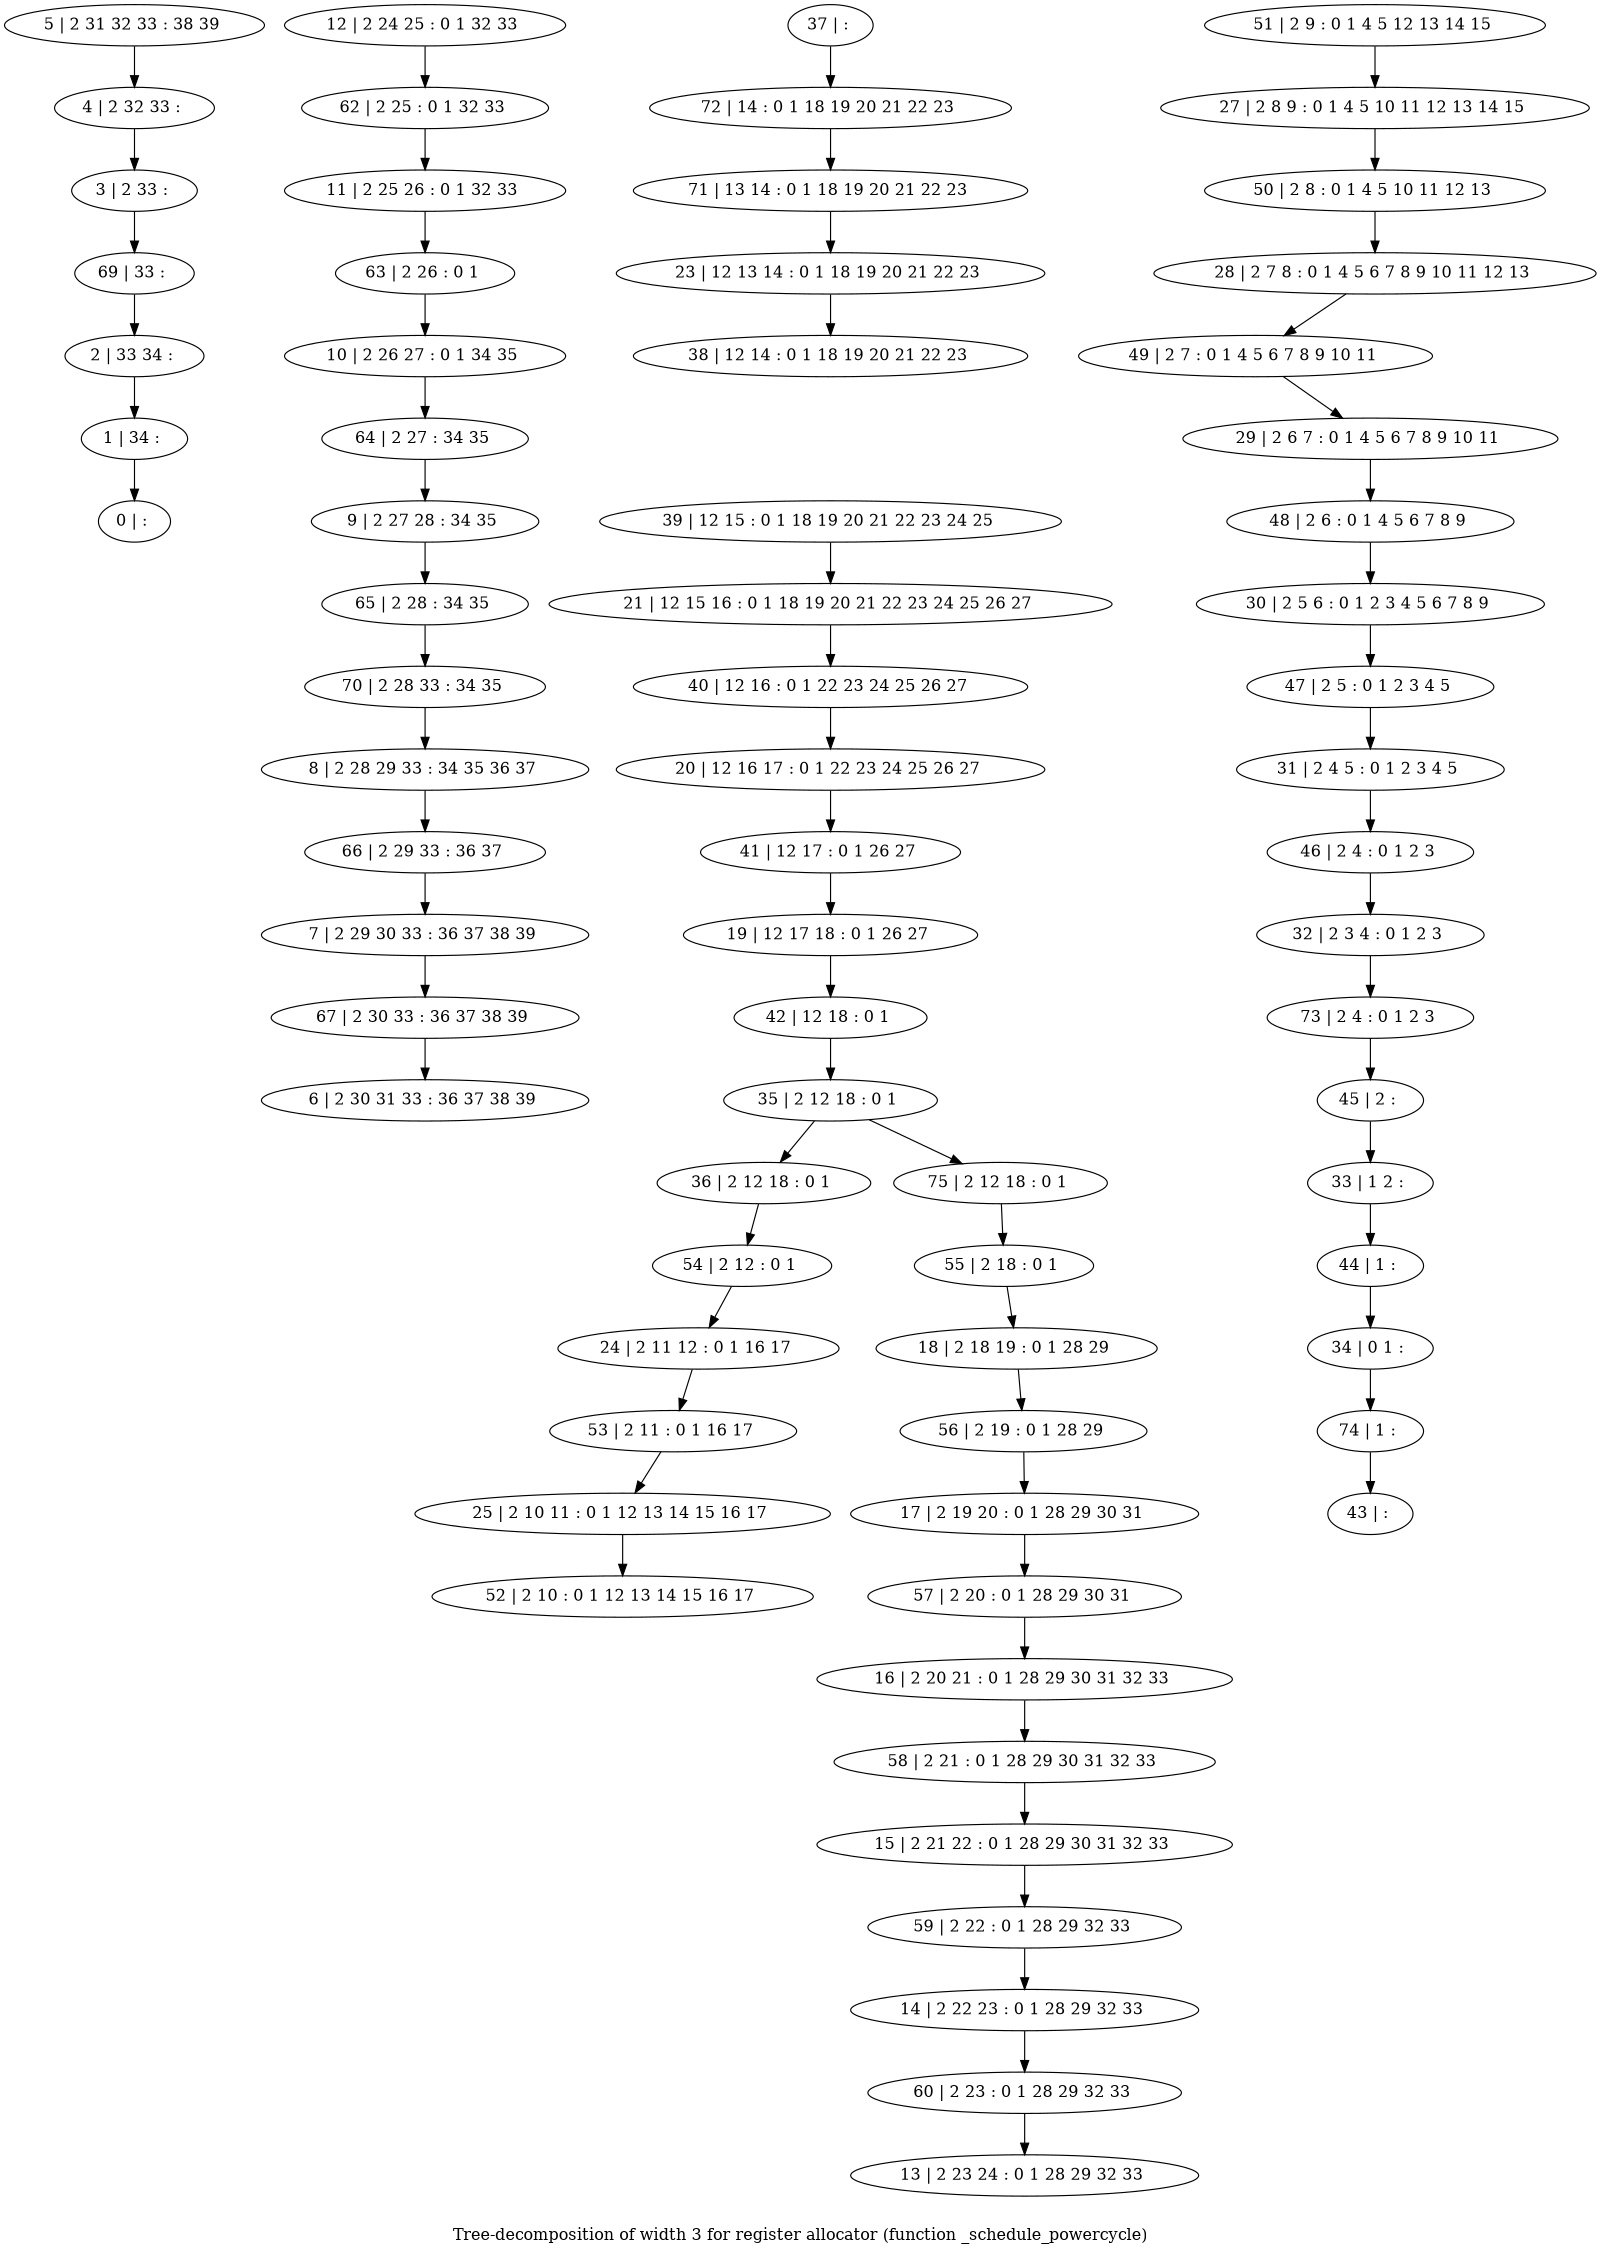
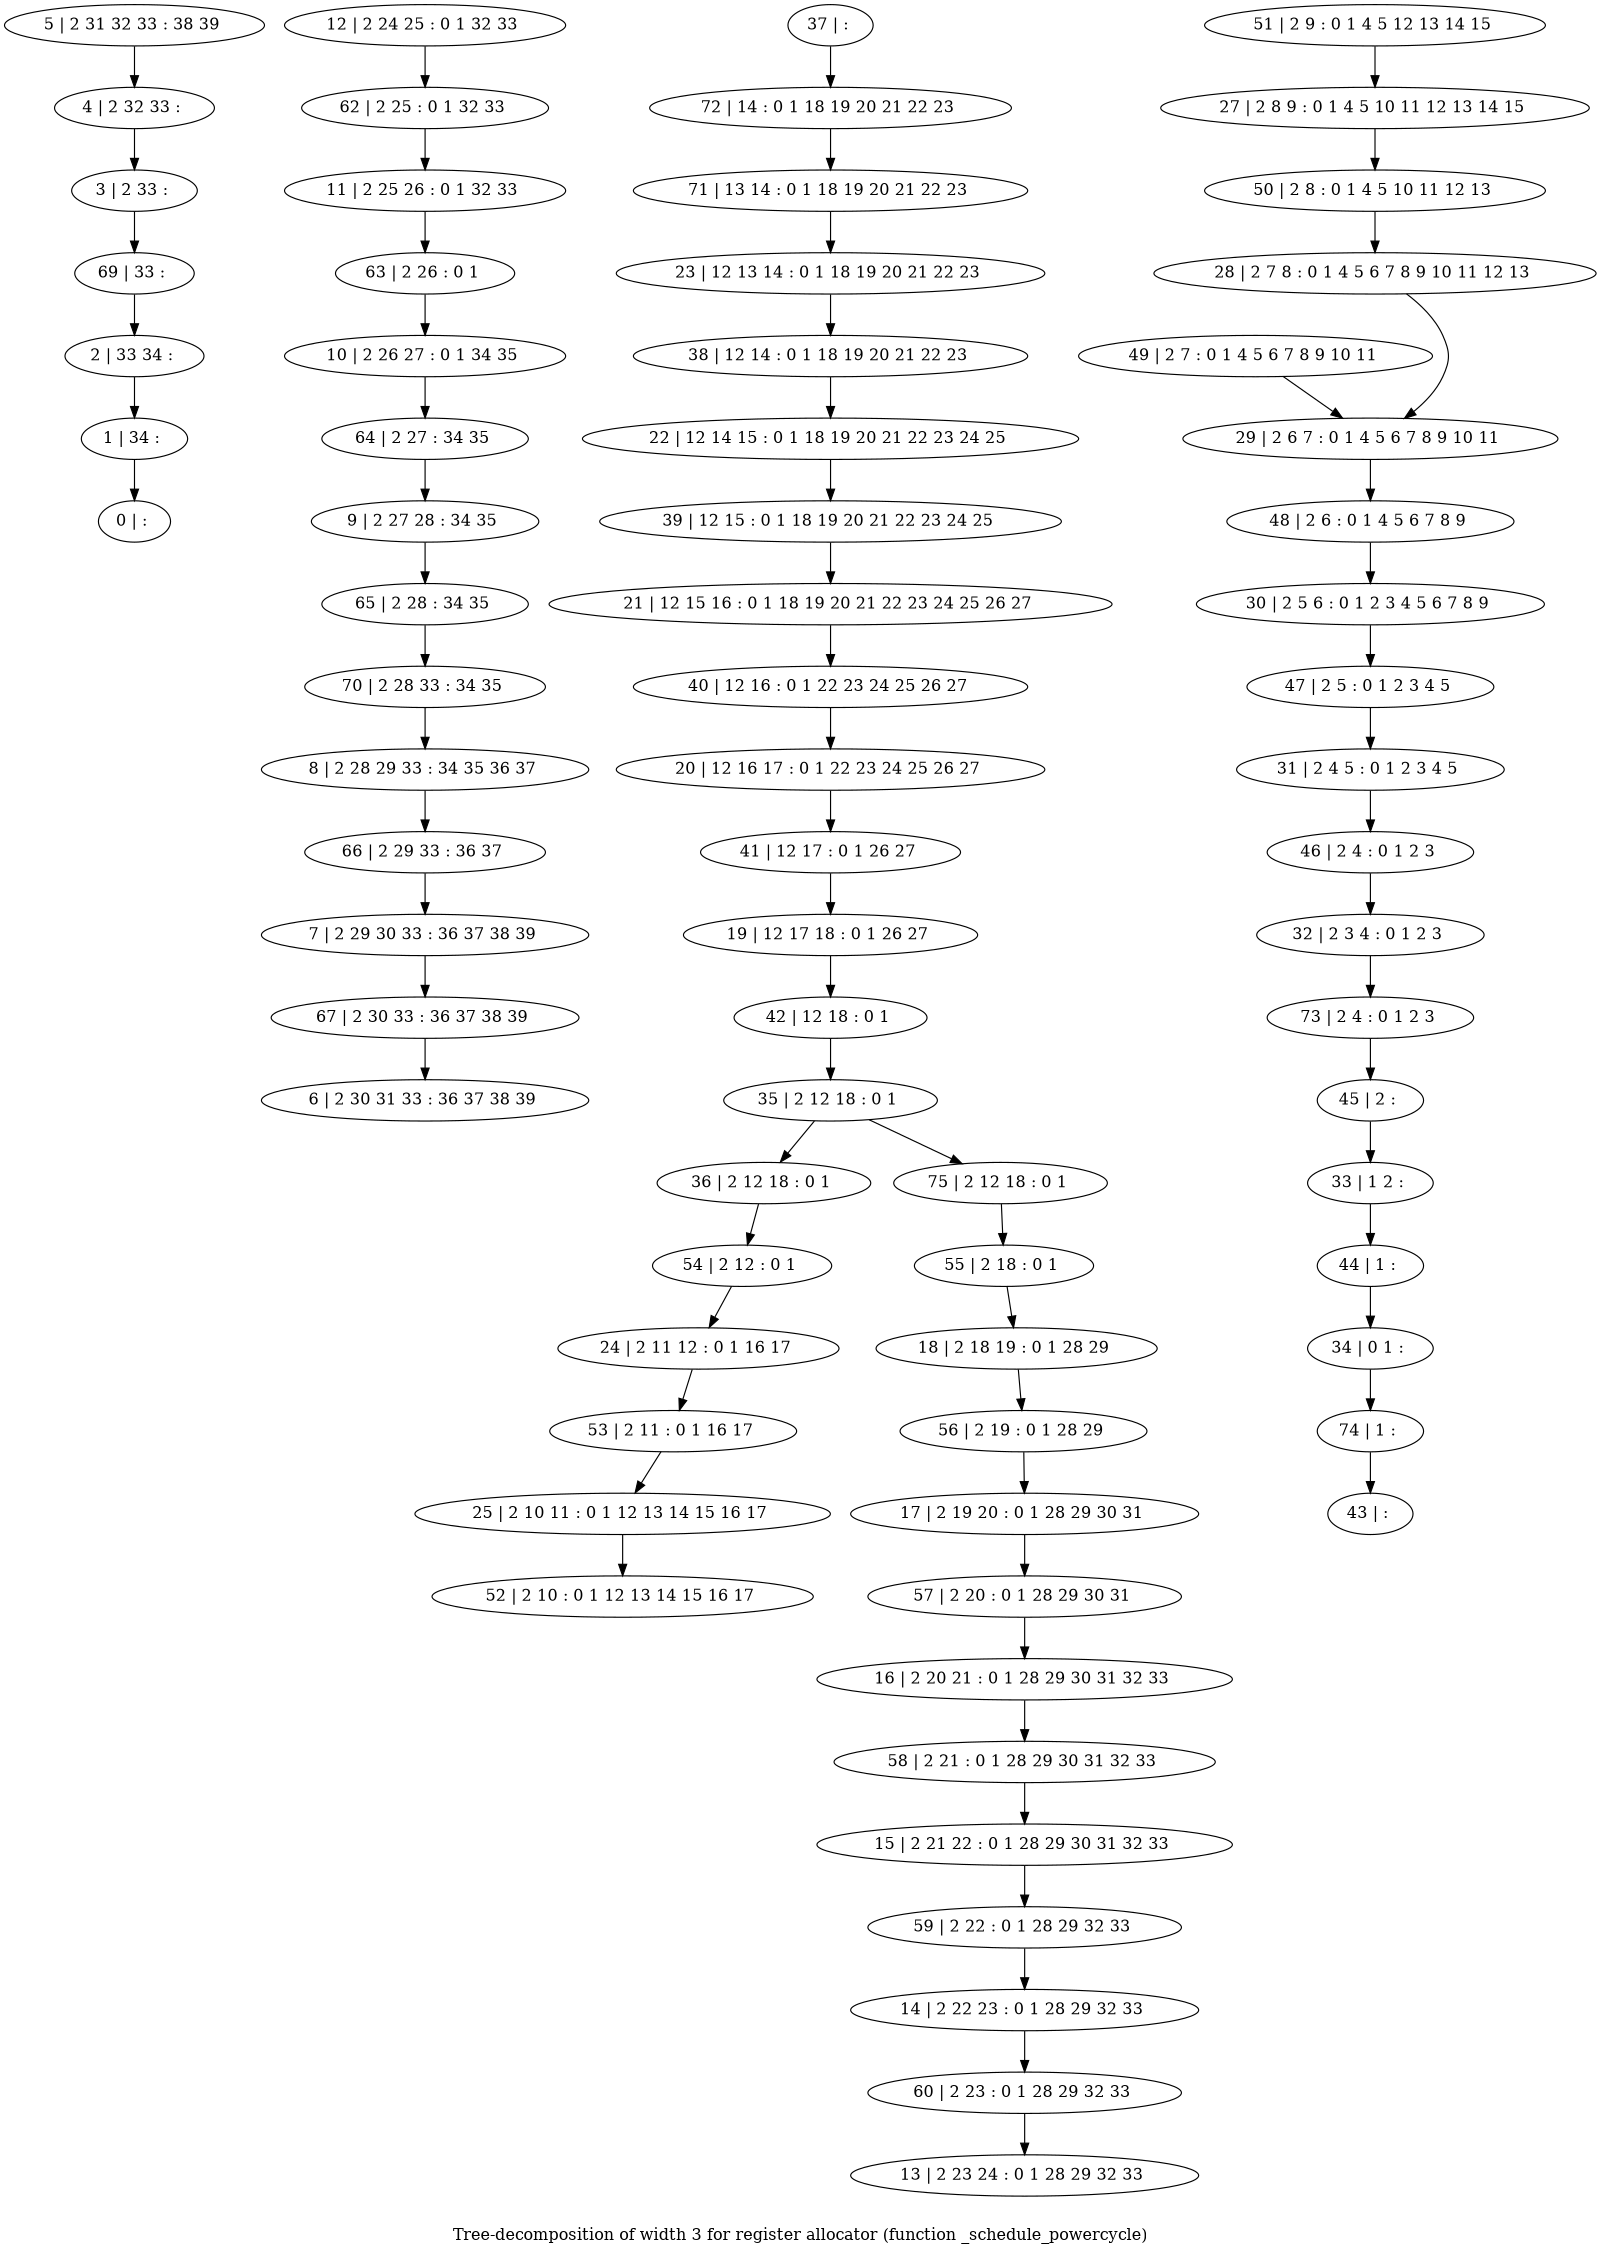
edge "28 | 2 7 8 : 0 1 4 5 6 7 8 9 10 11 12 13" -> "49 | 2 7 : 0 1 4 5 6 7 8 9 10 11": now "28 | 2 7 8 : 0 1 4 5 6 7 8 9 10 11 12 13" -> "29 | 2 6 7 : 0 1 4 5 6 7 8 9 10 11"
node "22 | 12 14 15 : 0 1 18 19 20 21 22 23 24 25": added
